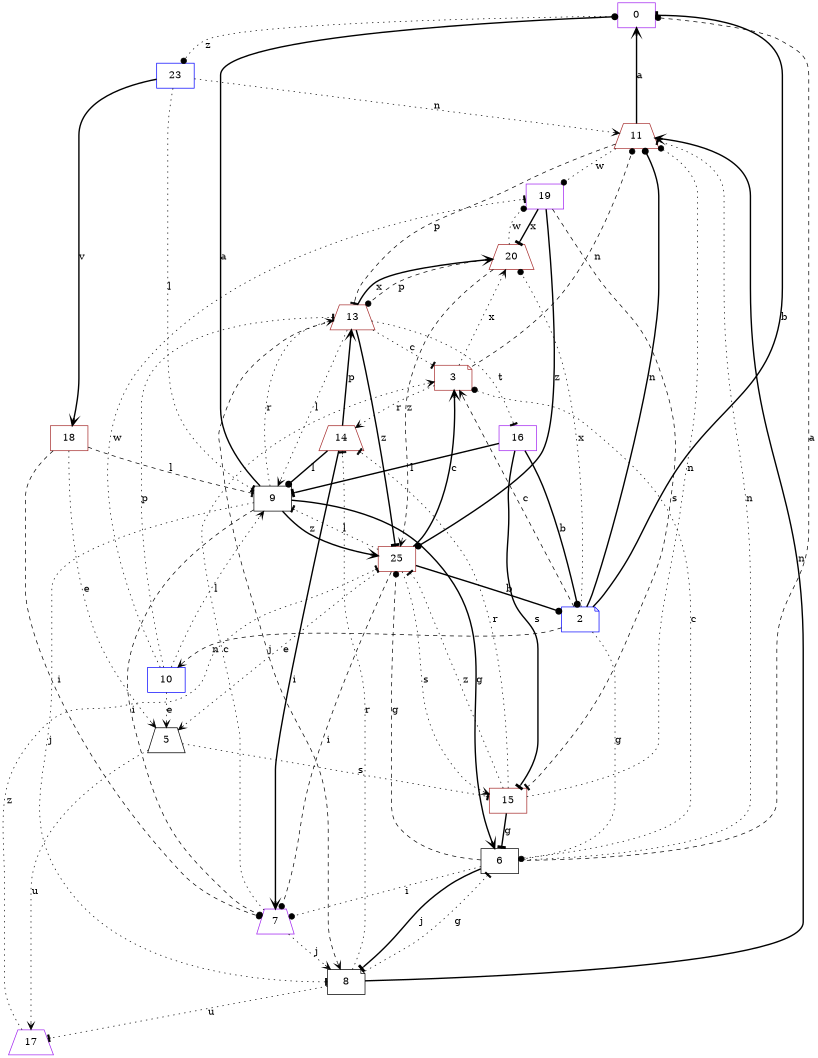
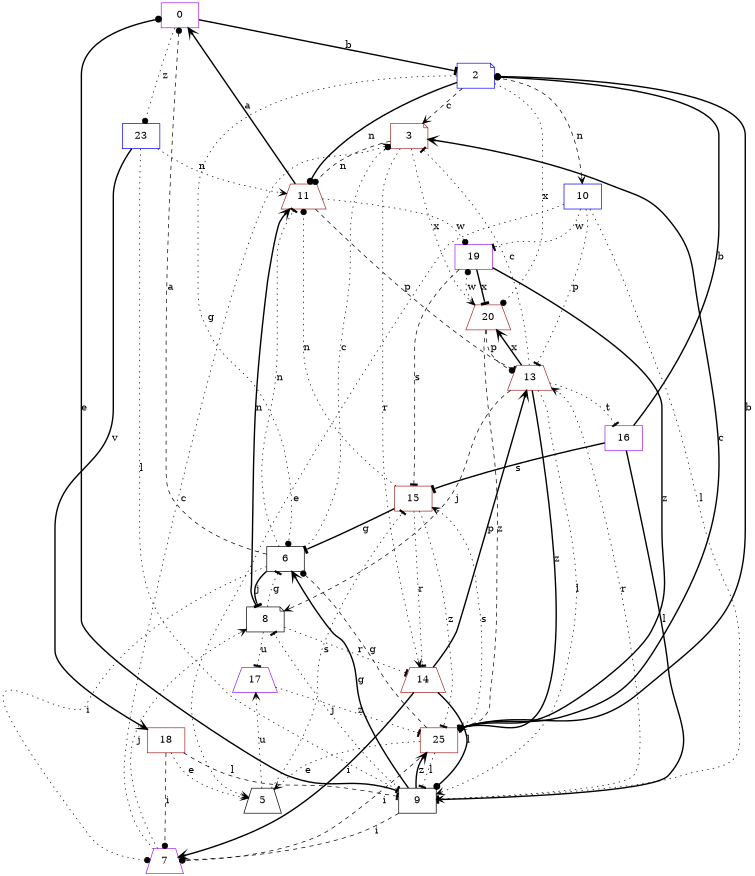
edge "9" -> "0": label "a" -> "e"
edge "2" -> "0": reversed
edge "6" -> "25": reversed
